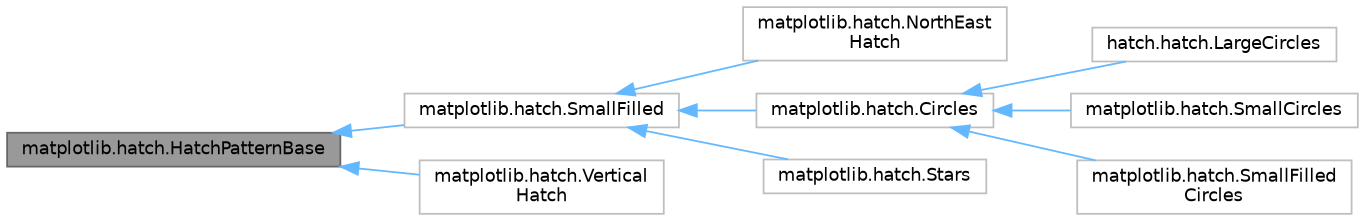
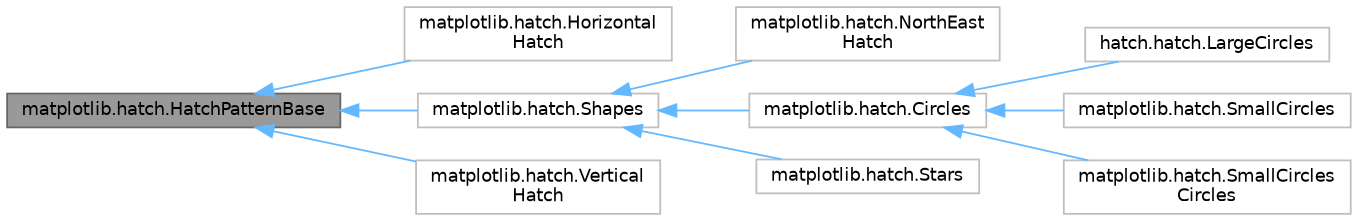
node "matplotlib.hatch.Horizontal Hatch": added
node "matplotlib.hatch.SmallFilled": label "matplotlib.hatch.SmallFilled" -> "matplotlib.hatch.Shapes"
node "matplotlib.hatch.SmallFilled Circles": label "matplotlib.hatch.SmallFilled Circles" -> "matplotlib.hatch.SmallCircles Circles"
